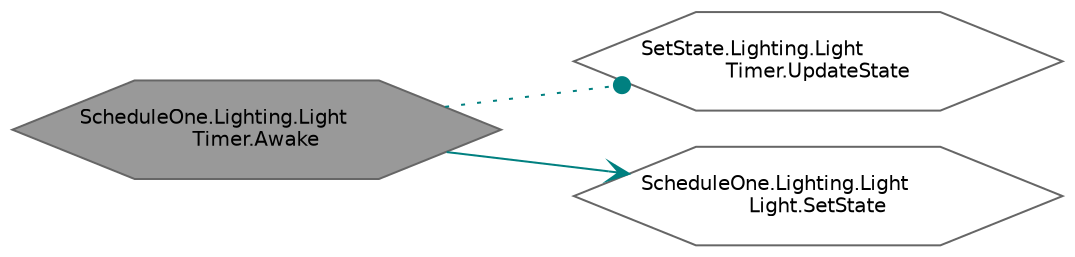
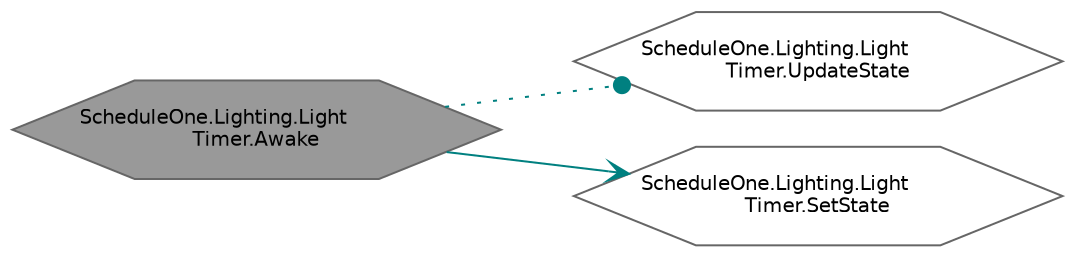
node "SetState.Lighting.Light Timer.UpdateState": label "SetState.Lighting.Light Timer.UpdateState" -> "ScheduleOne.Lighting.Light Timer.UpdateState"
node "ScheduleOne.Lighting.Light Light.SetState": label "ScheduleOne.Lighting.Light Light.SetState" -> "ScheduleOne.Lighting.Light Timer.SetState"
